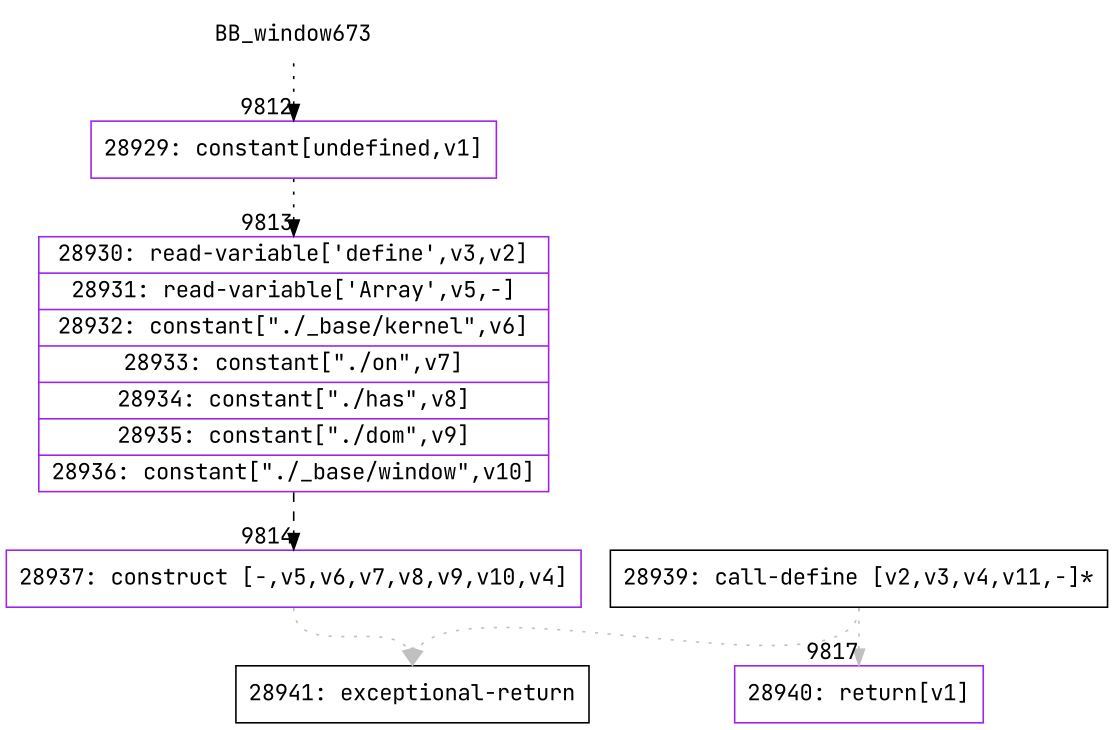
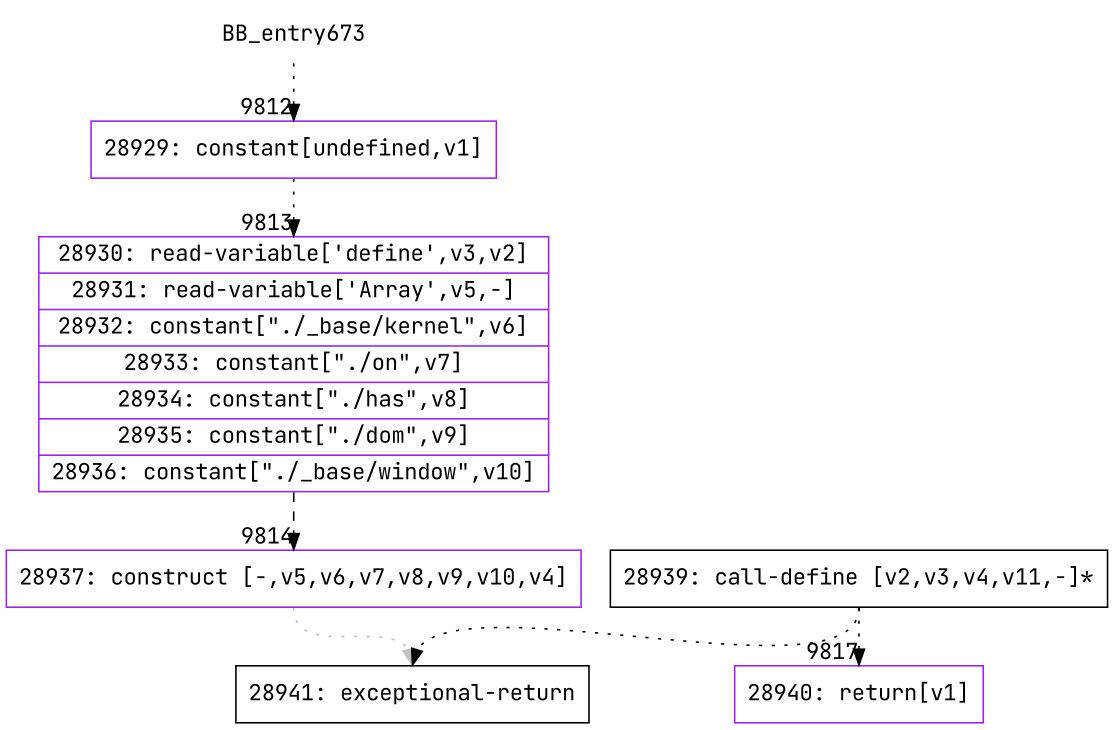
node "BB_window673": label "BB_window673" -> "BB_entry673"
edge "28939: call-define [v2,v3,v4,v11,-]*" -> "28940: return[v1]": color gray -> black
edge "28939: call-define [v2,v3,v4,v11,-]*" -> "28941: exceptional-return": color gray -> black
